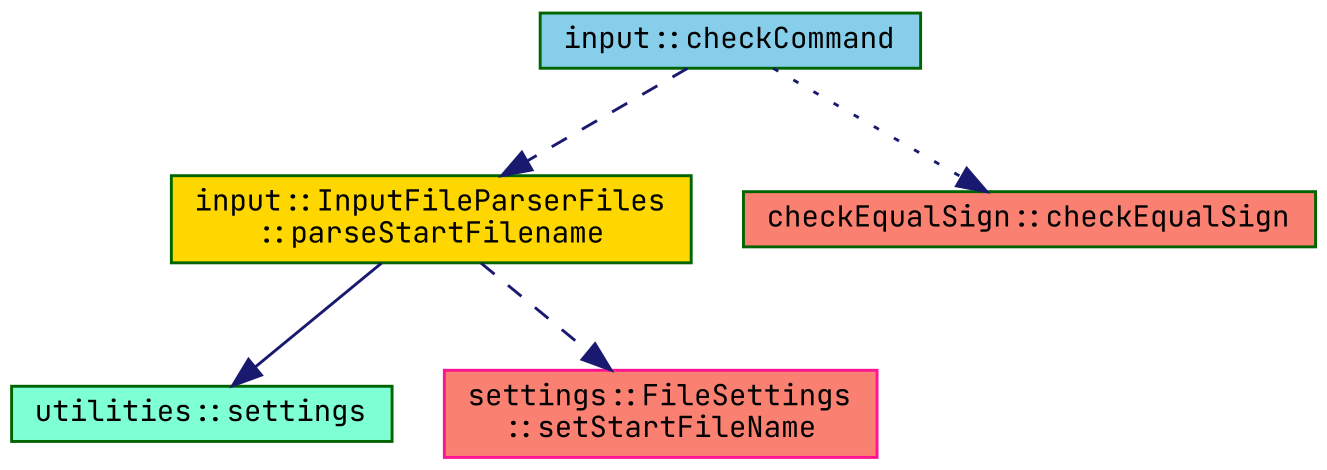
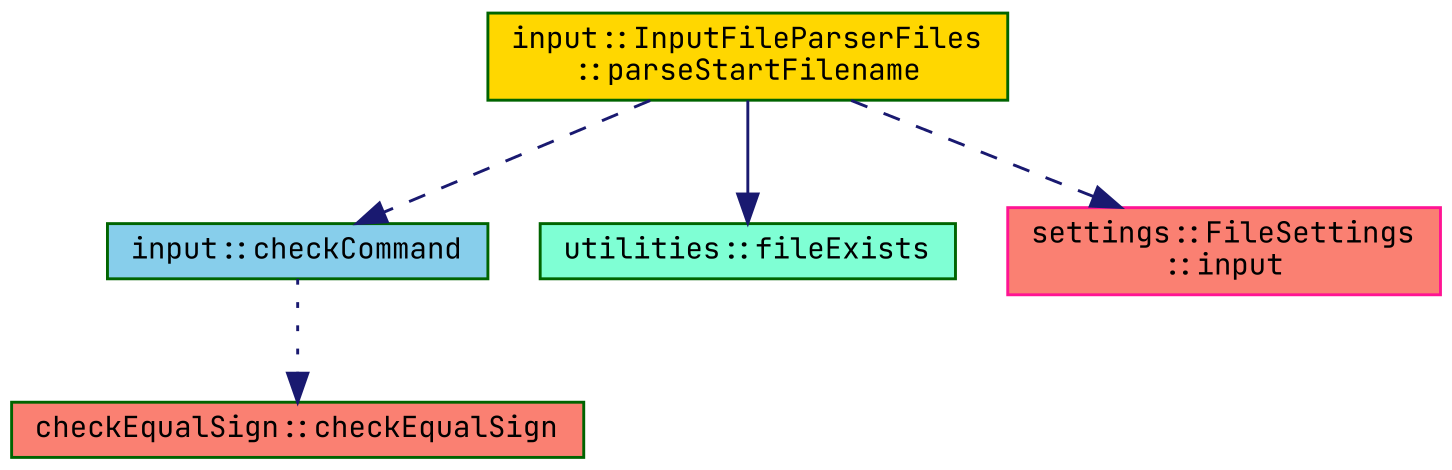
edge "input::checkCommand" -> "input::InputFileParserFiles ::parseStartFilename": reversed
node "utilities::settings": label "utilities::settings" -> "utilities::fileExists"
node "settings::FileSettings ::setStartFileName": label "settings::FileSettings ::setStartFileName" -> "settings::FileSettings ::input"
